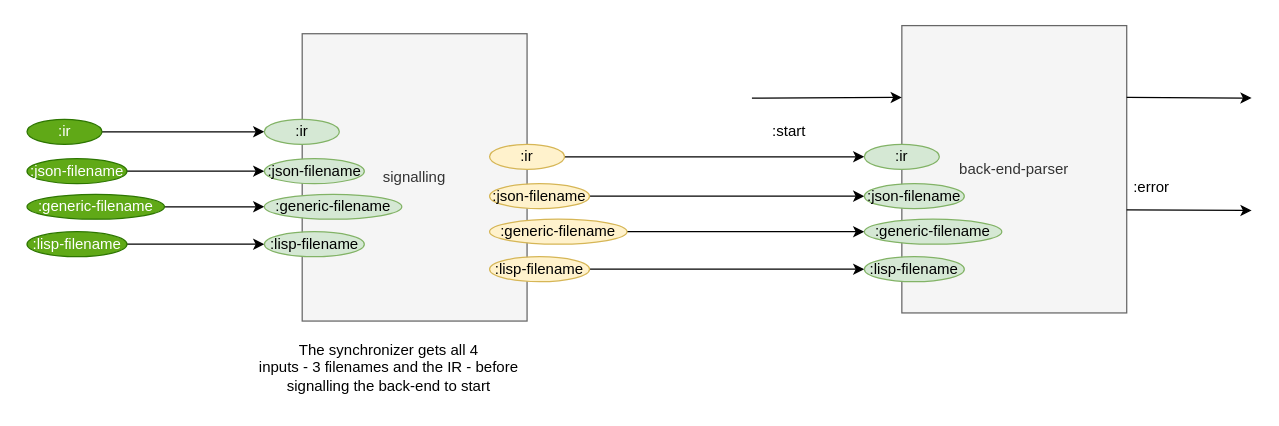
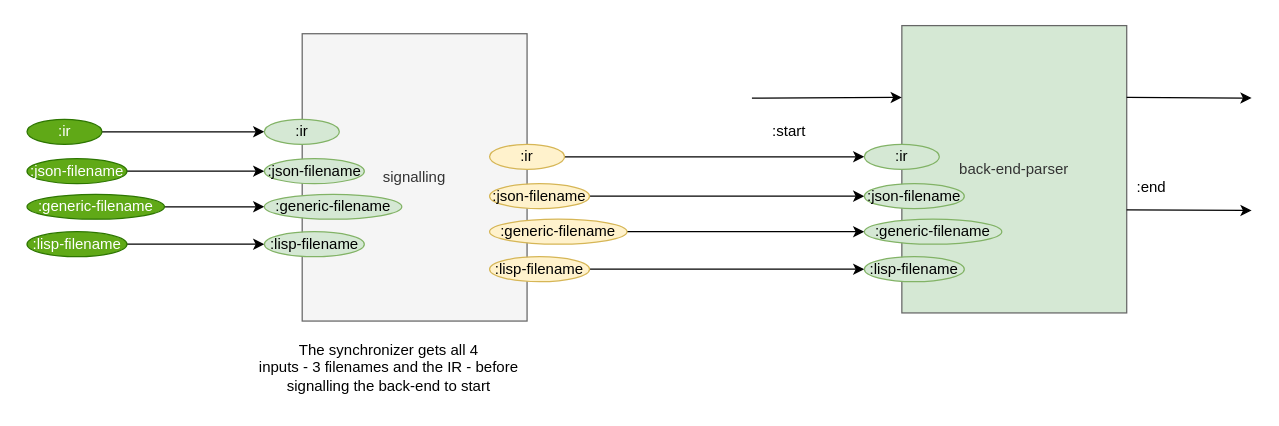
node "back-end-parser": fillcolor #f5f5f5 -> #d5e8d4
node ":error": label ":error" -> ":end"
